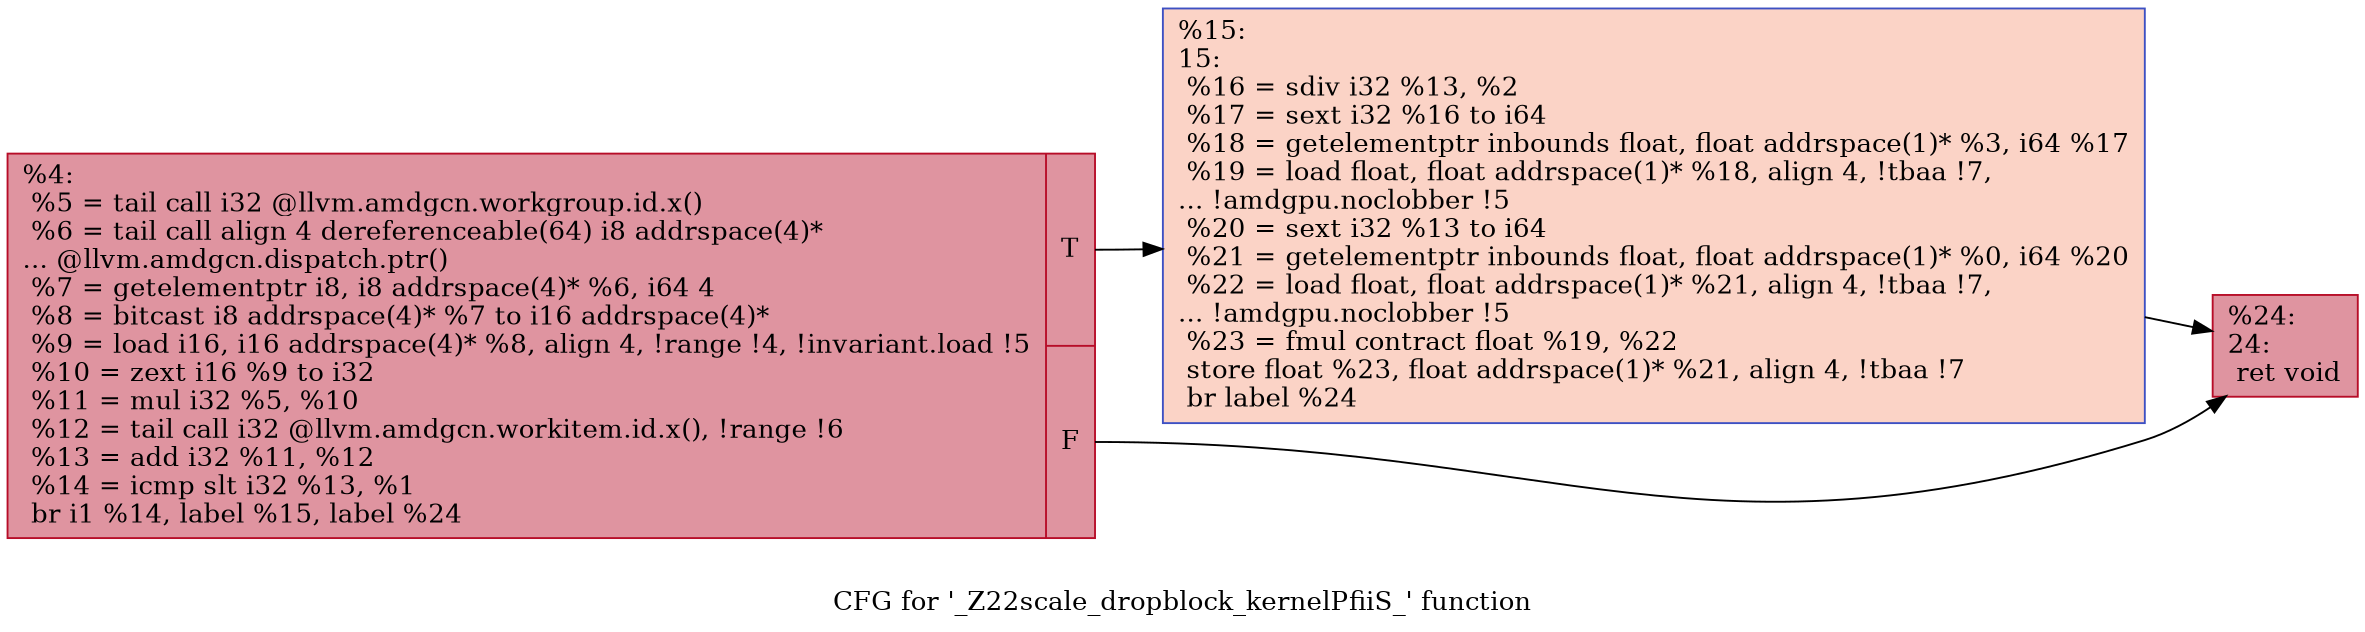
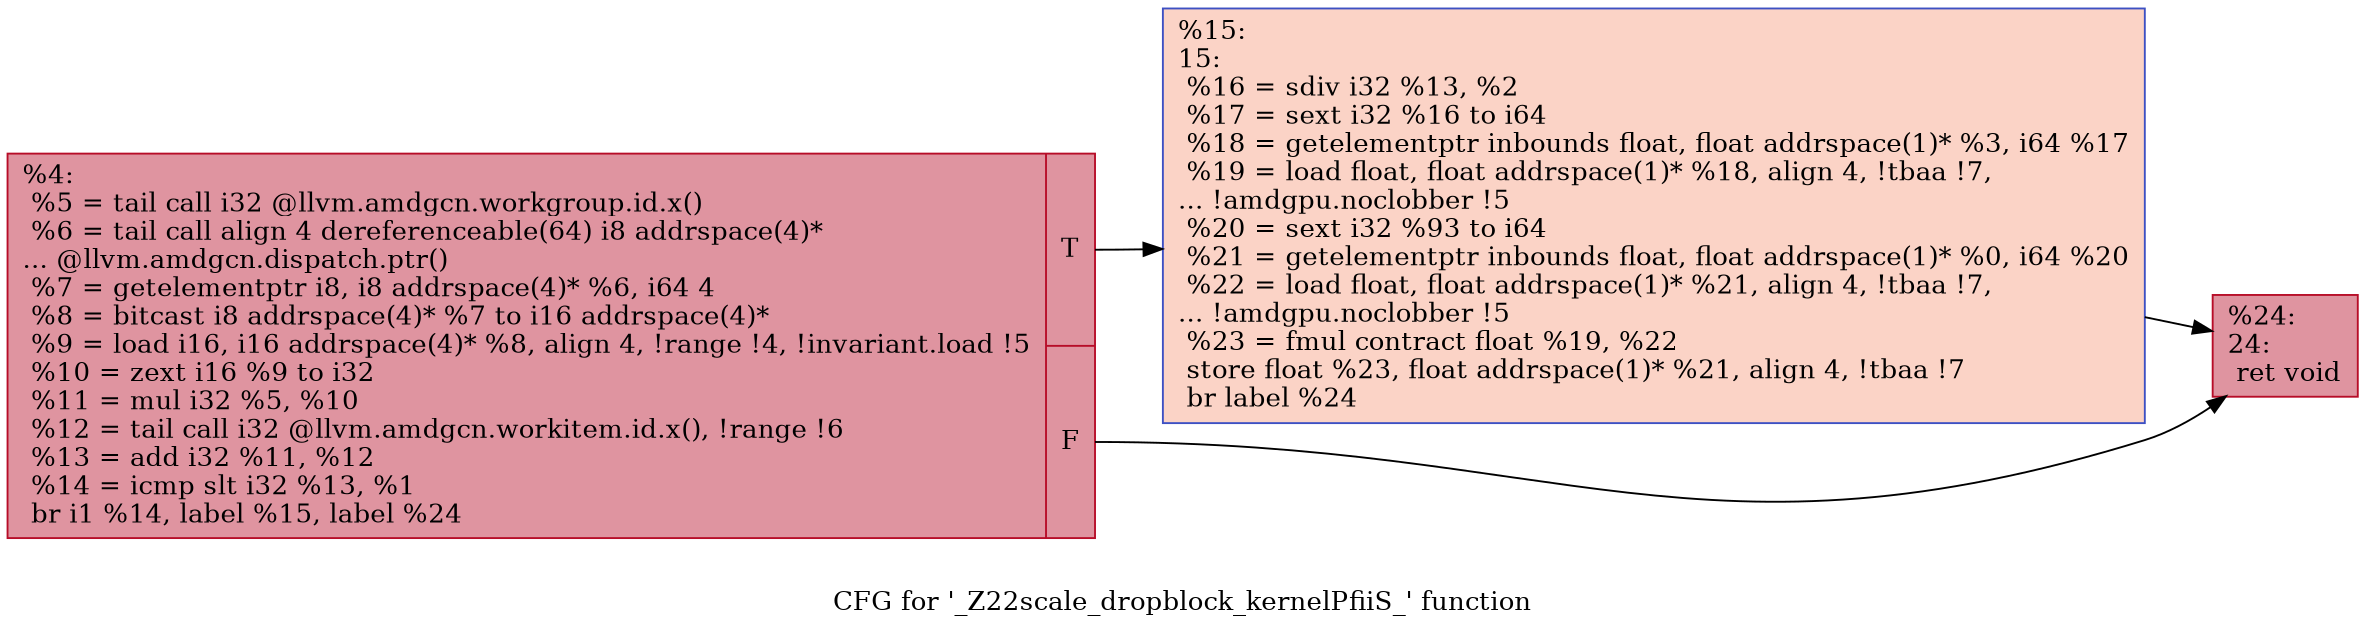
node "%15:": text "%20 = sext i32 %13 to i64" -> "%20 = sext i32 %93 to i64"
